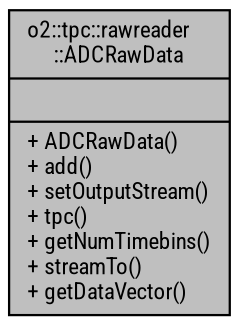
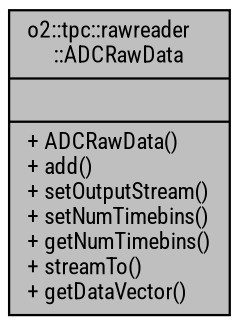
node "o2::tpc::rawreader": text "+ tpc()" -> "+ setNumTimebins()"
